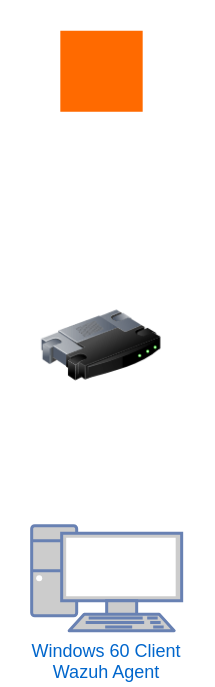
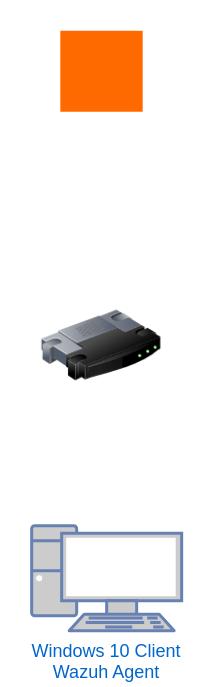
node "Windows 60 Client Wazuh Agent": label "Windows 60 Client Wazuh Agent" -> "Windows 10 Client Wazuh Agent"
